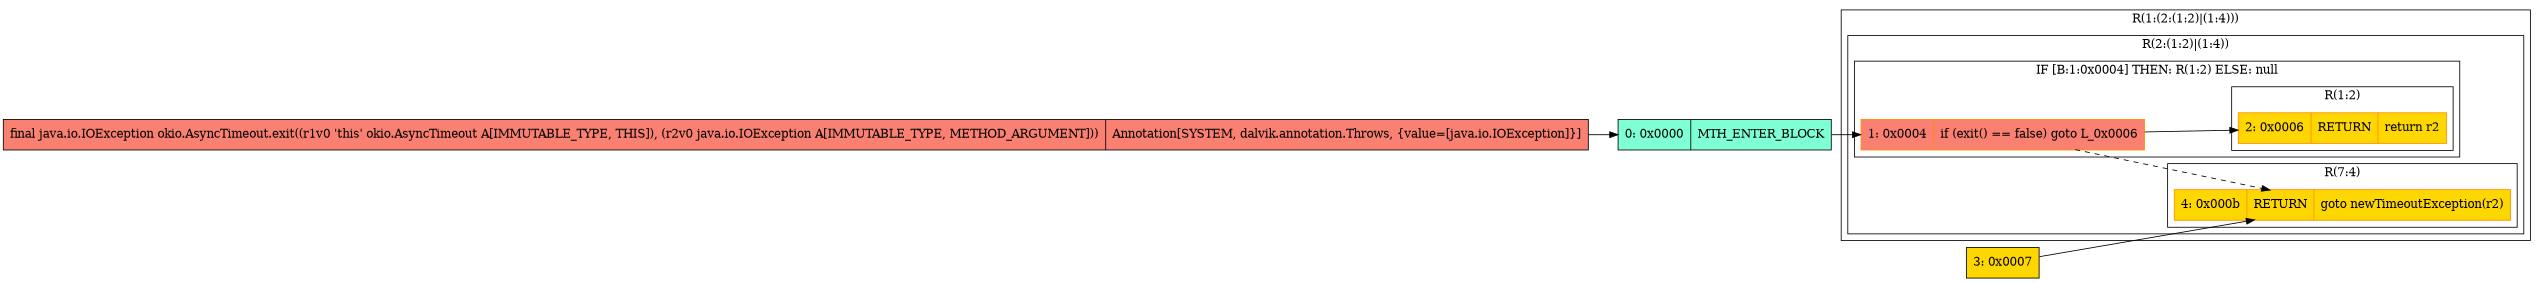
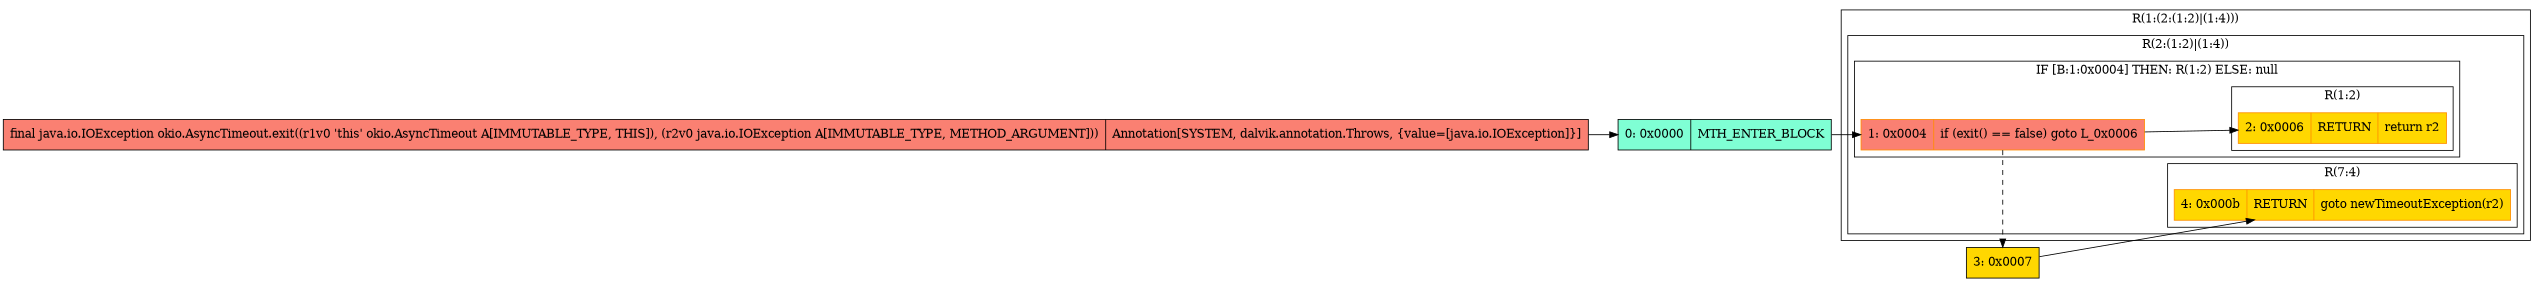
edge "1: 0x0004" -> "4: 0x000b": now "1: 0x0004" -> "3: 0x0007"
